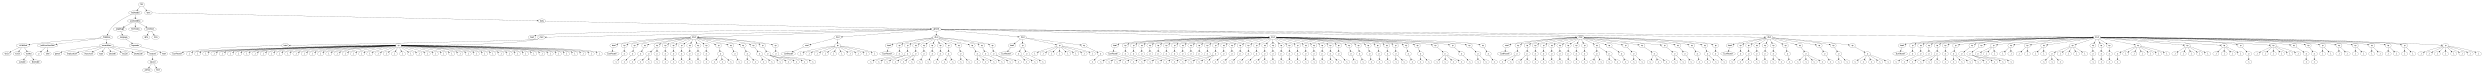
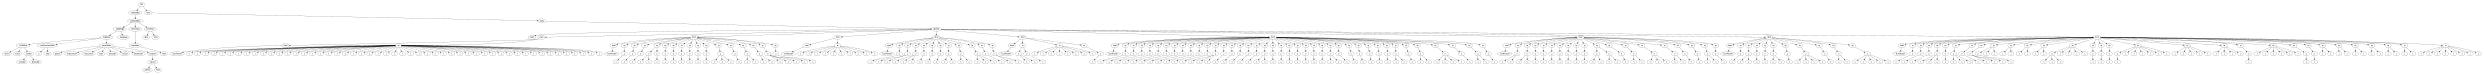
edge "teiHeader" -> "fileDesc": now "langUsage" -> "fileDesc"
edge "language" -> "keywords": now "textClass" -> "keywords"
